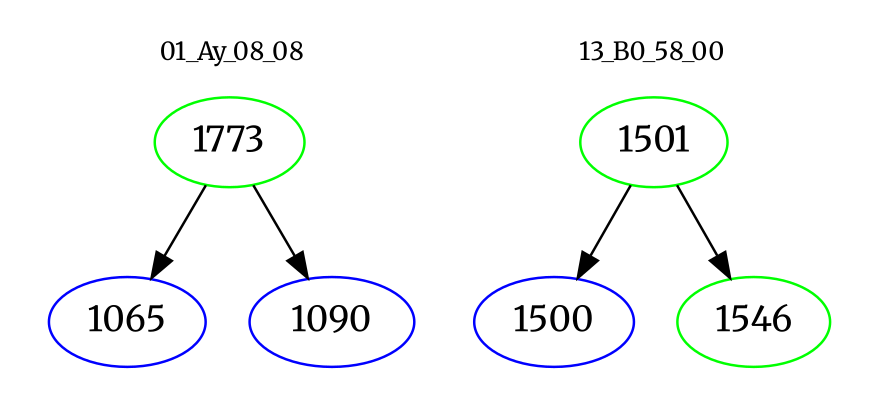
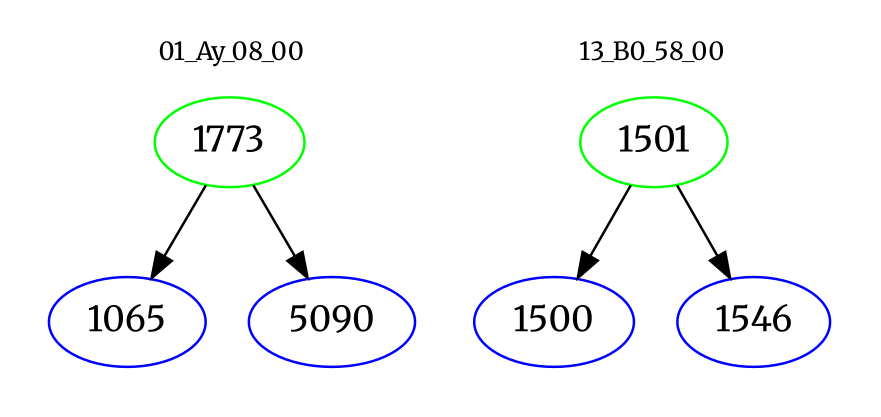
cluster "01_Ay_08_08": label "01_Ay_08_08" -> "01_Ay_08_00"
node "1090": label "1090" -> "5090"
node "1546": color green -> blue
